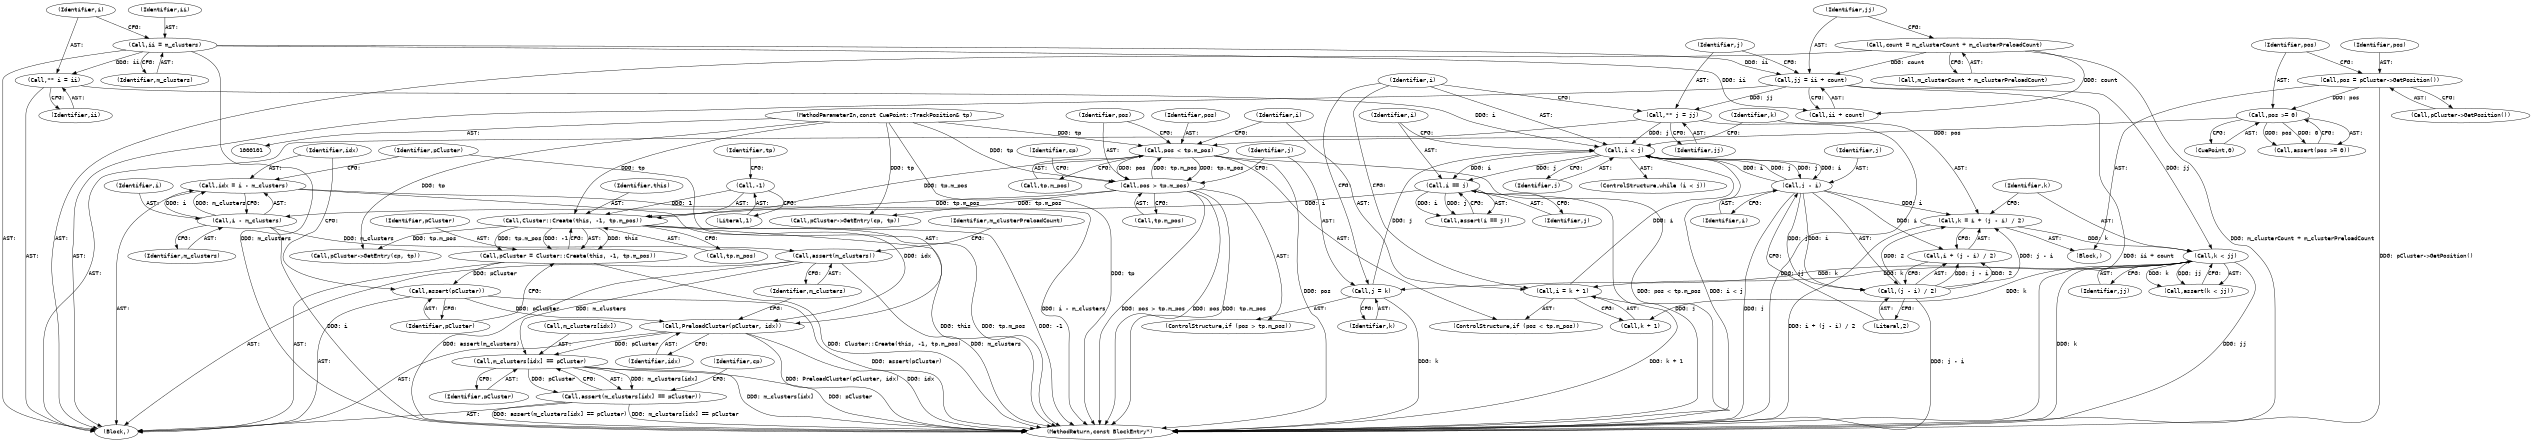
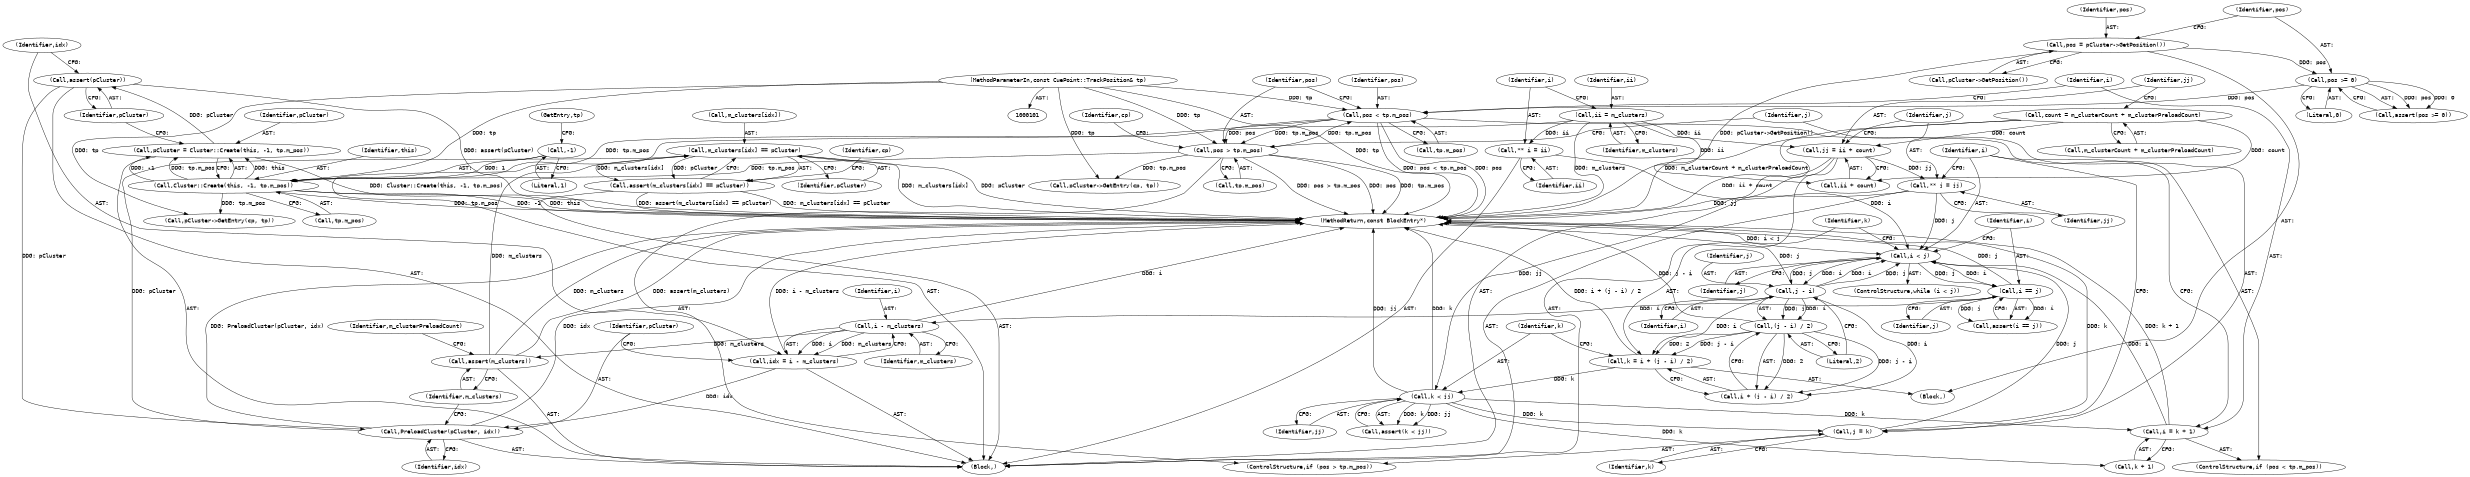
node "(Identifier,tp)": label "(Identifier,tp)" -> "(GetEntry,tp)"
node "(CuePoint,0)": label "(CuePoint,0)" -> "(Literal,0)"
edge "(Call,i < j)" -> "(MethodReturn,const BlockEntry*)": reversed
